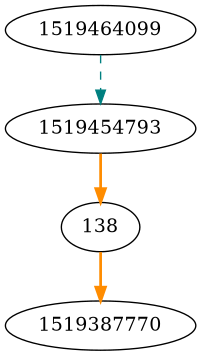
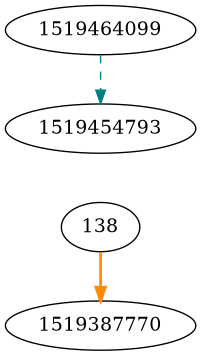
edge "1519454793" -> "138": removed
